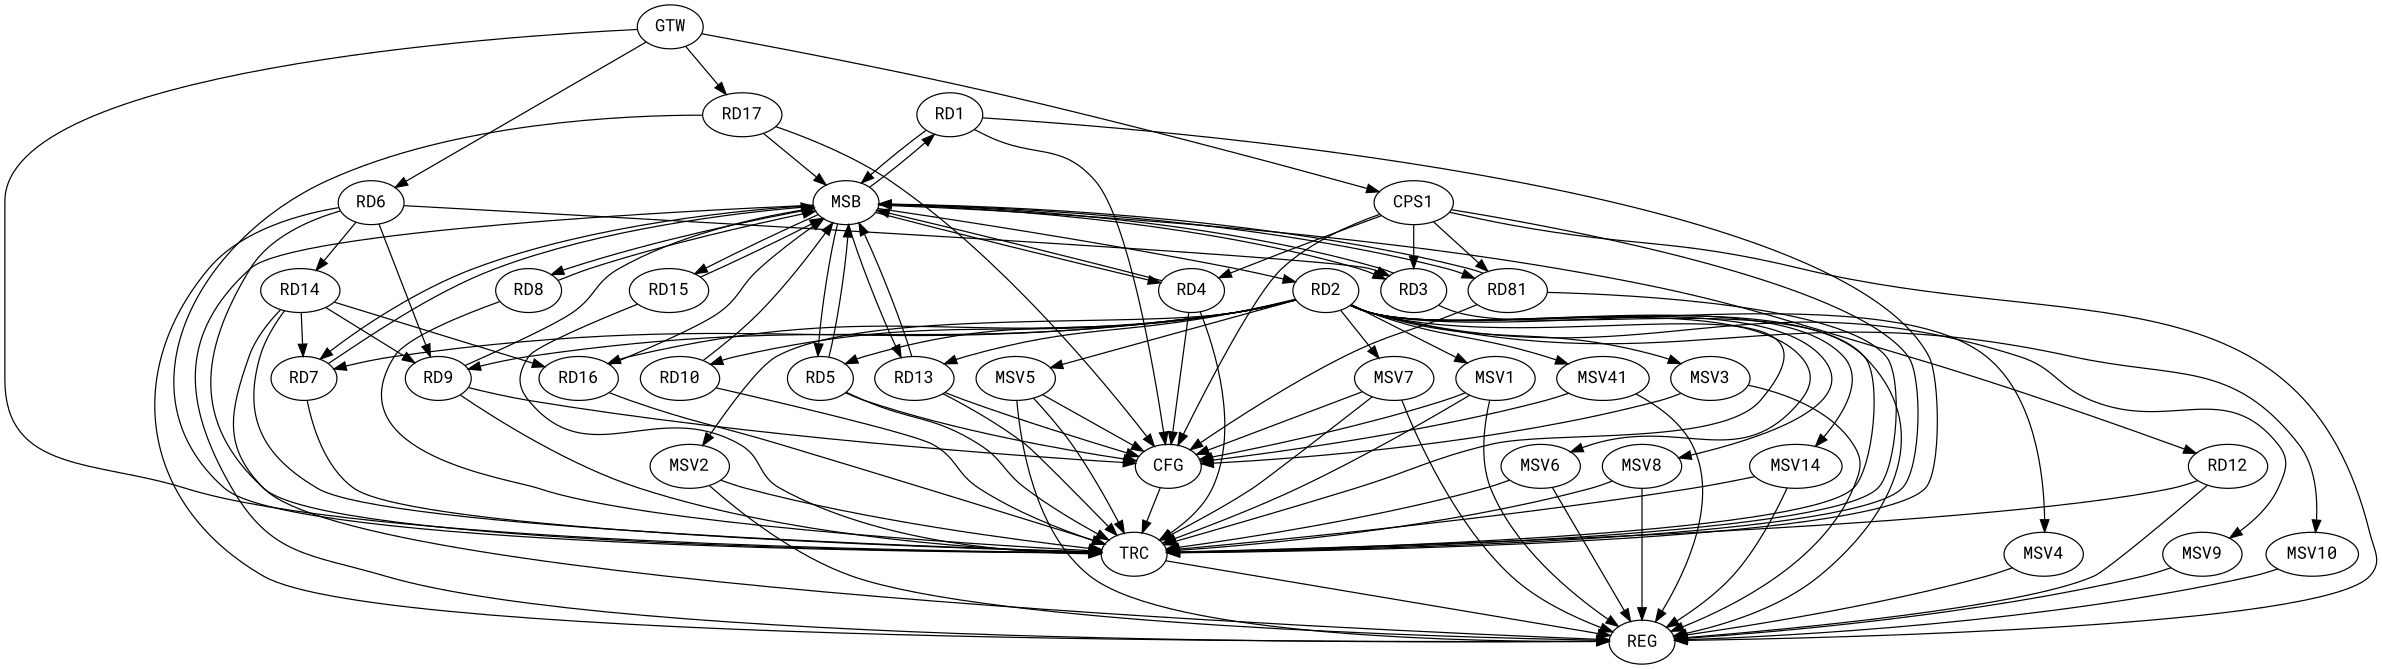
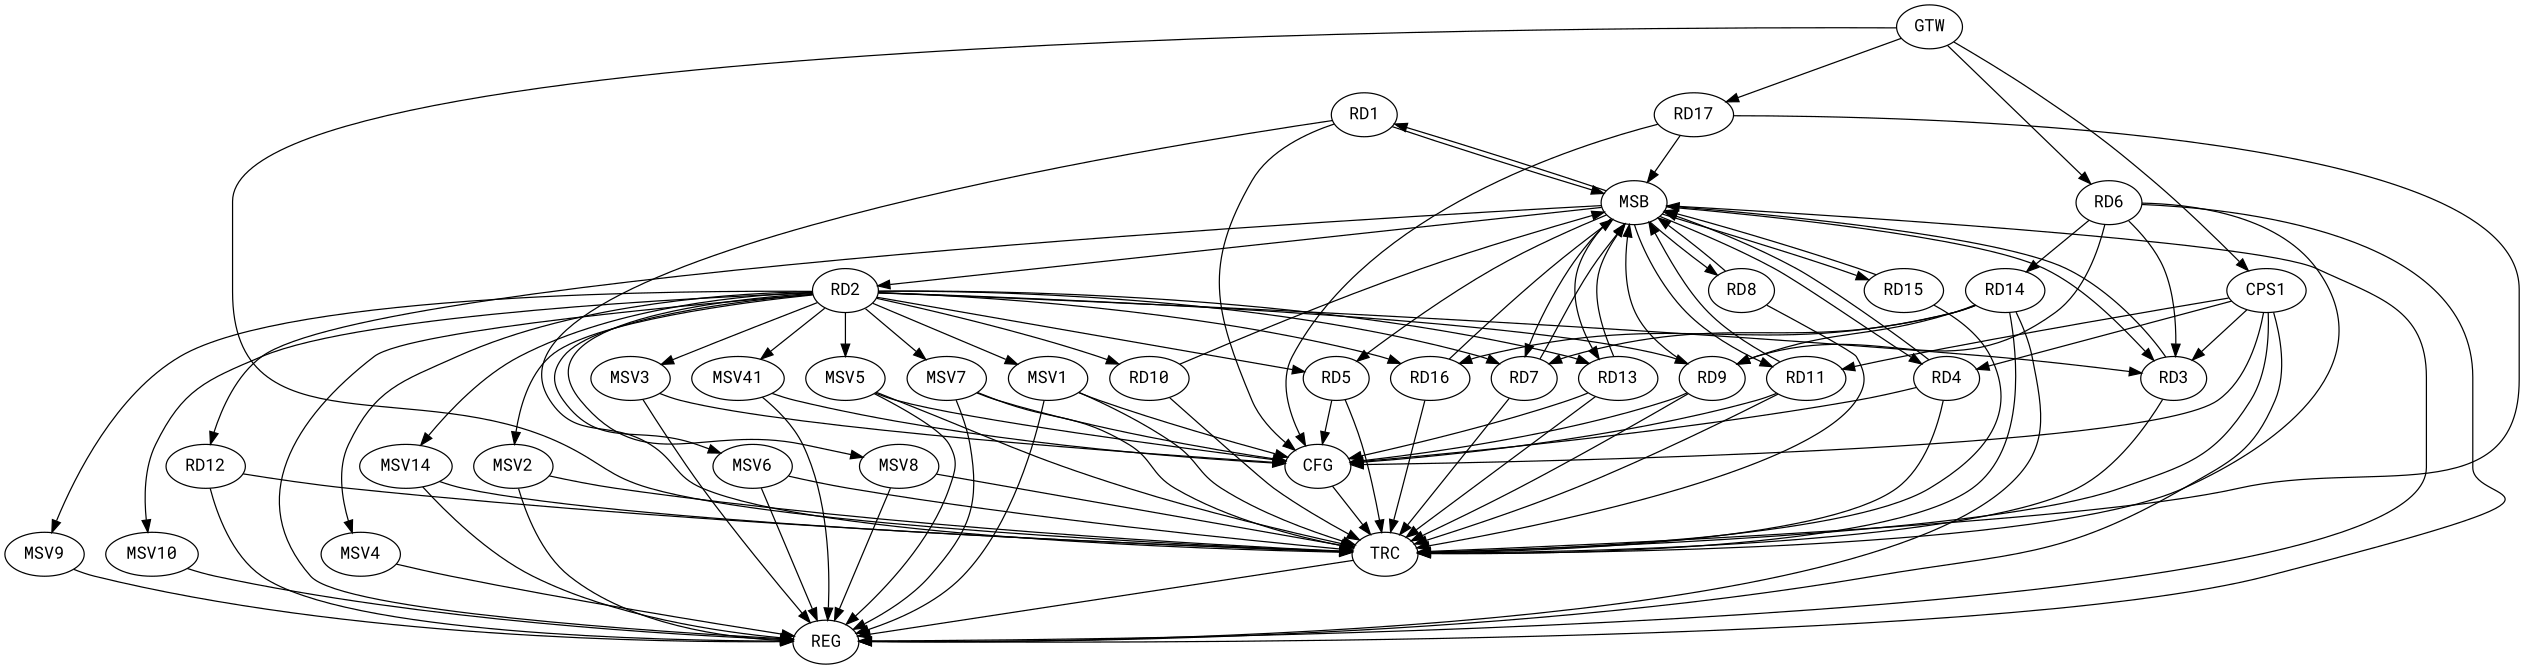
node "RD81": label "RD81" -> "RD11"
edge "RD5" -> "MSB": removed
edge "RD2" -> "TRC": now "RD2" -> "RD3"
